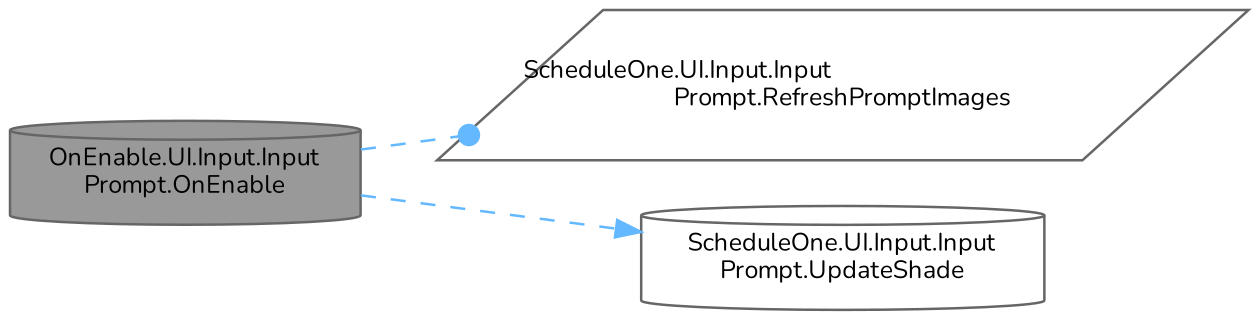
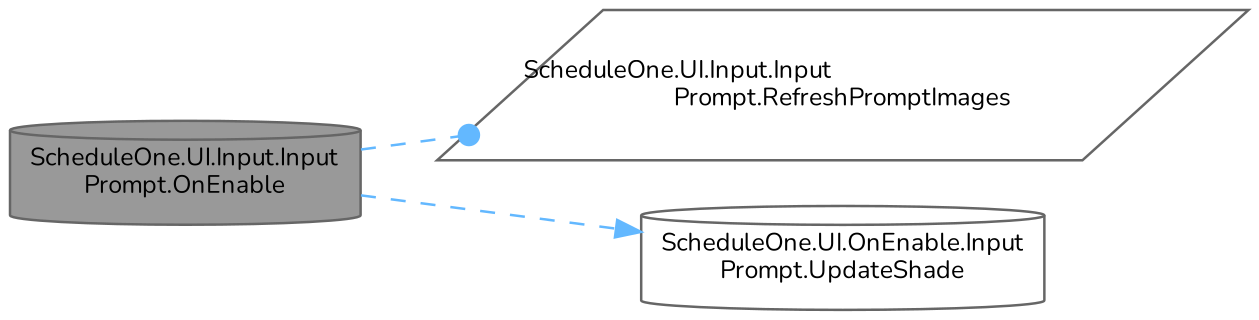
node "OnEnable.UI.Input.Input Prompt.OnEnable": label "OnEnable.UI.Input.Input Prompt.OnEnable" -> "ScheduleOne.UI.Input.Input Prompt.OnEnable"
node "ScheduleOne.UI.Input.Input Prompt.UpdateShade": label "ScheduleOne.UI.Input.Input Prompt.UpdateShade" -> "ScheduleOne.UI.OnEnable.Input Prompt.UpdateShade"
